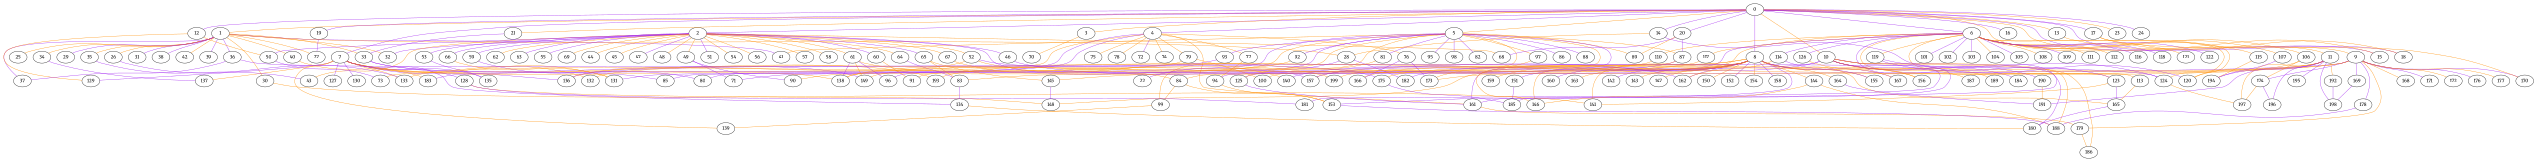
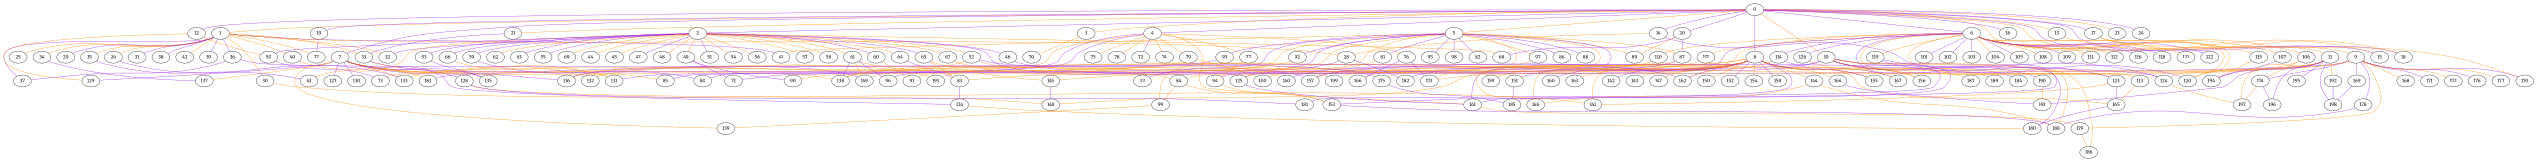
edge "33" -- "85": color purple -> darkorange
